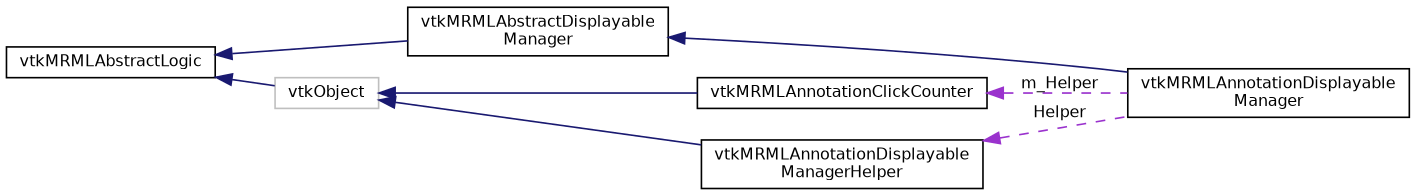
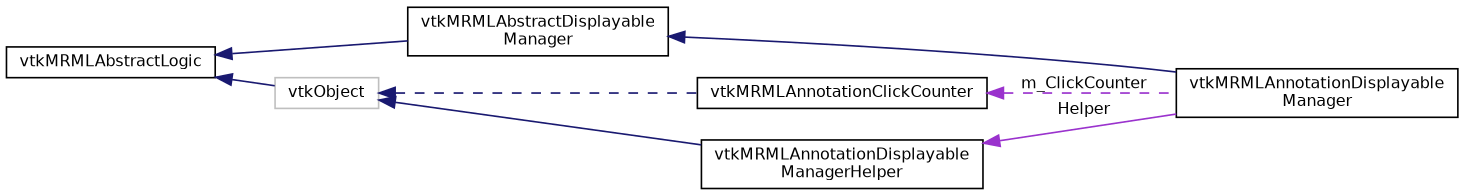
edge "vtkMRMLAnnotationDisplayable Manager" -> "vtkMRMLAnnotationClickCounter": label " m_Helper" -> " m_ClickCounter"
edge "vtkMRMLAnnotationClickCounter" -> "vtkObject": style solid -> dashed
edge "vtkMRMLAnnotationDisplayable Manager" -> "vtkMRMLAnnotationDisplayable ManagerHelper": style dashed -> solid
